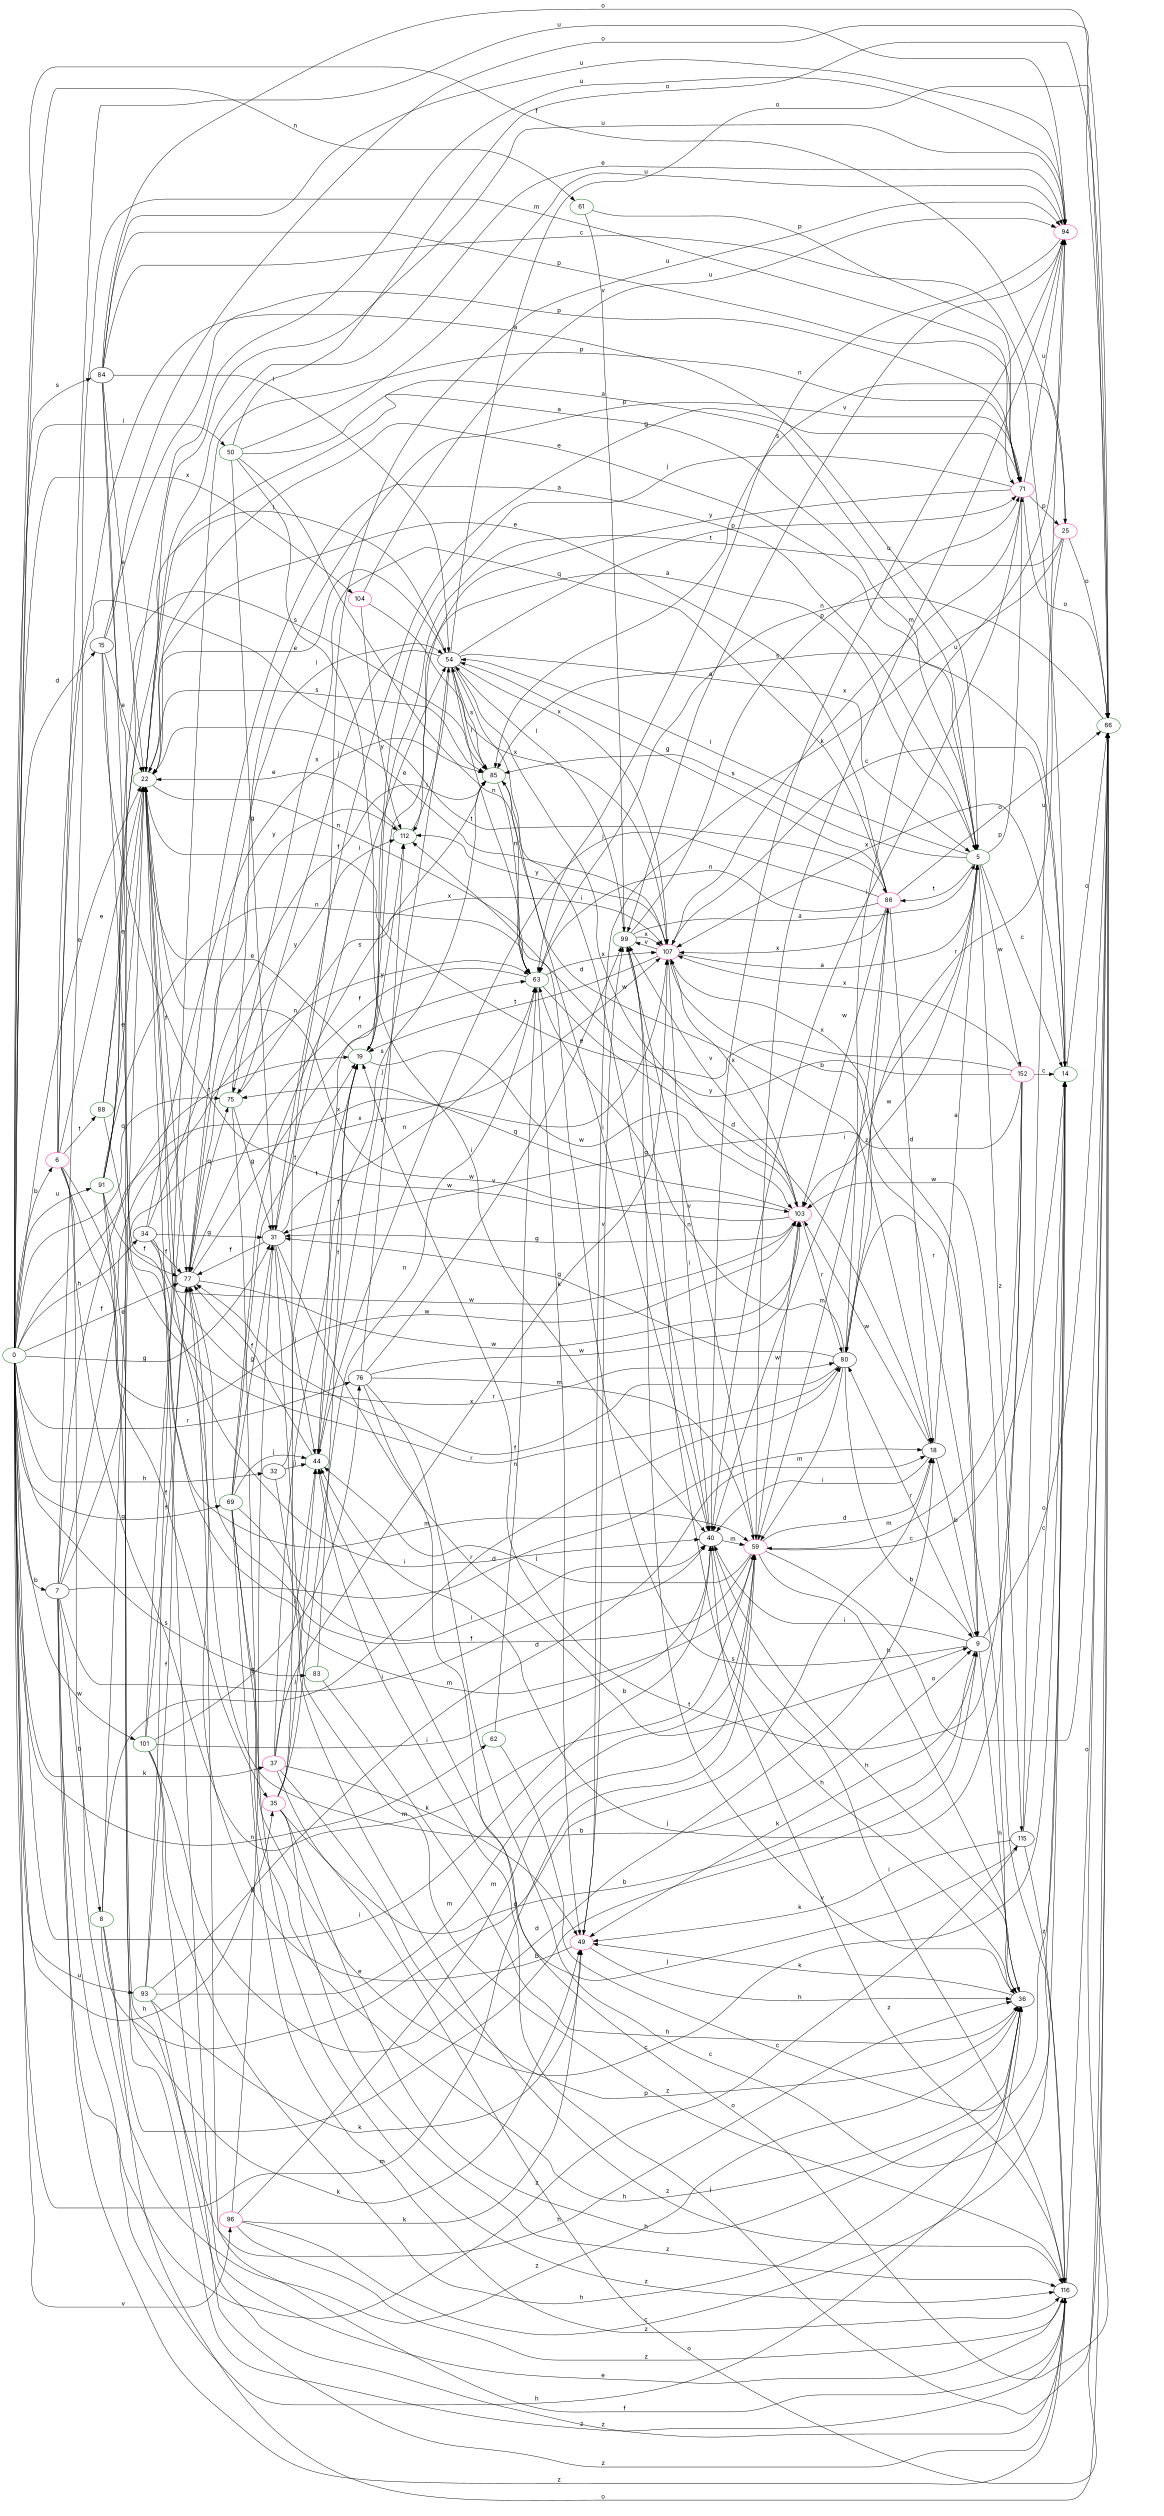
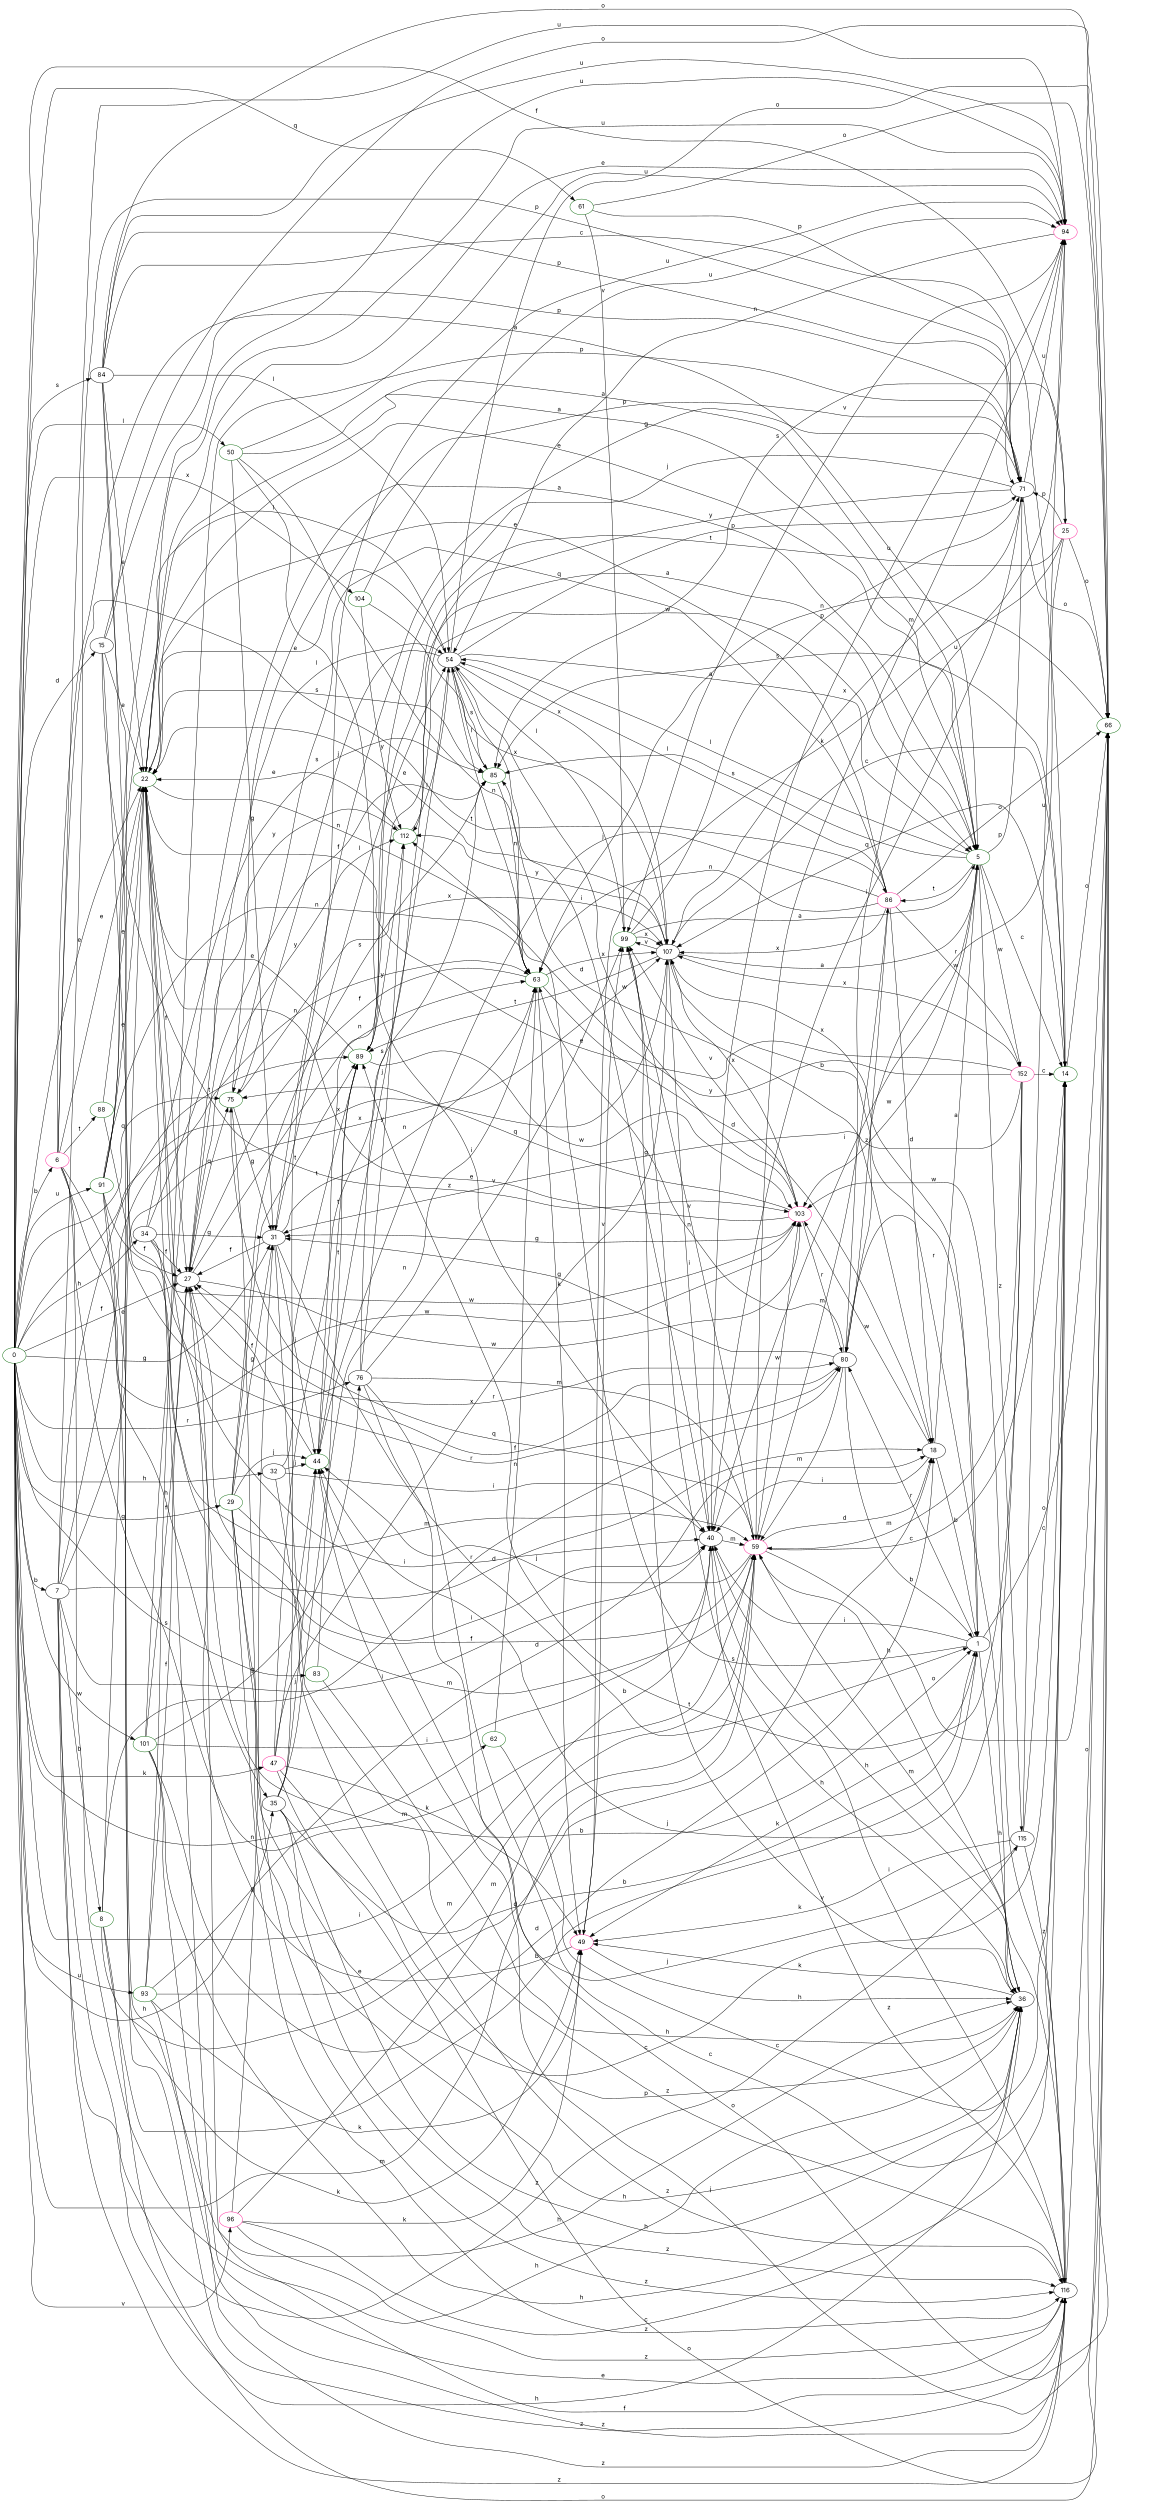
edge "50" -> "66": now "61" -> "66"
edge "0" -> "61": label "n" -> "q"
edge "7" -> "71": label "m" -> "p"
node "71": color deeppink -> black
edge "71" -> "25": reversed
edge "94" -> "63": now "94" -> "54"
node "104": color deeppink -> darkgreen
edge "88" -> "85": removed, label "s"
edge "86" -> "54": label "g" -> "l"
edge "14" -> "107": label "x" -> "q"
node "107": color deeppink -> black
edge "86" -> "103": now "86" -> "152"
node "19": label "19" -> "89"
edge "103" -> "22": label "w" -> "e"
edge "15" -> "103": label "w" -> "z"
edge "85" -> "40": now "32" -> "40"
node "77": label "77" -> "27"
edge "76" -> "103": now "76" -> "5"
edge "59" -> "75": added, label "q"
edge "6" -> "35": label "f" -> "h"
node "69": label "69" -> "29"
node "9": label "9" -> "1"
node "37": label "37" -> "47"
node "35": color deeppink -> black
edge "116" -> "59": added, label "m"
edge "6" -> "36": label "z" -> "h"
